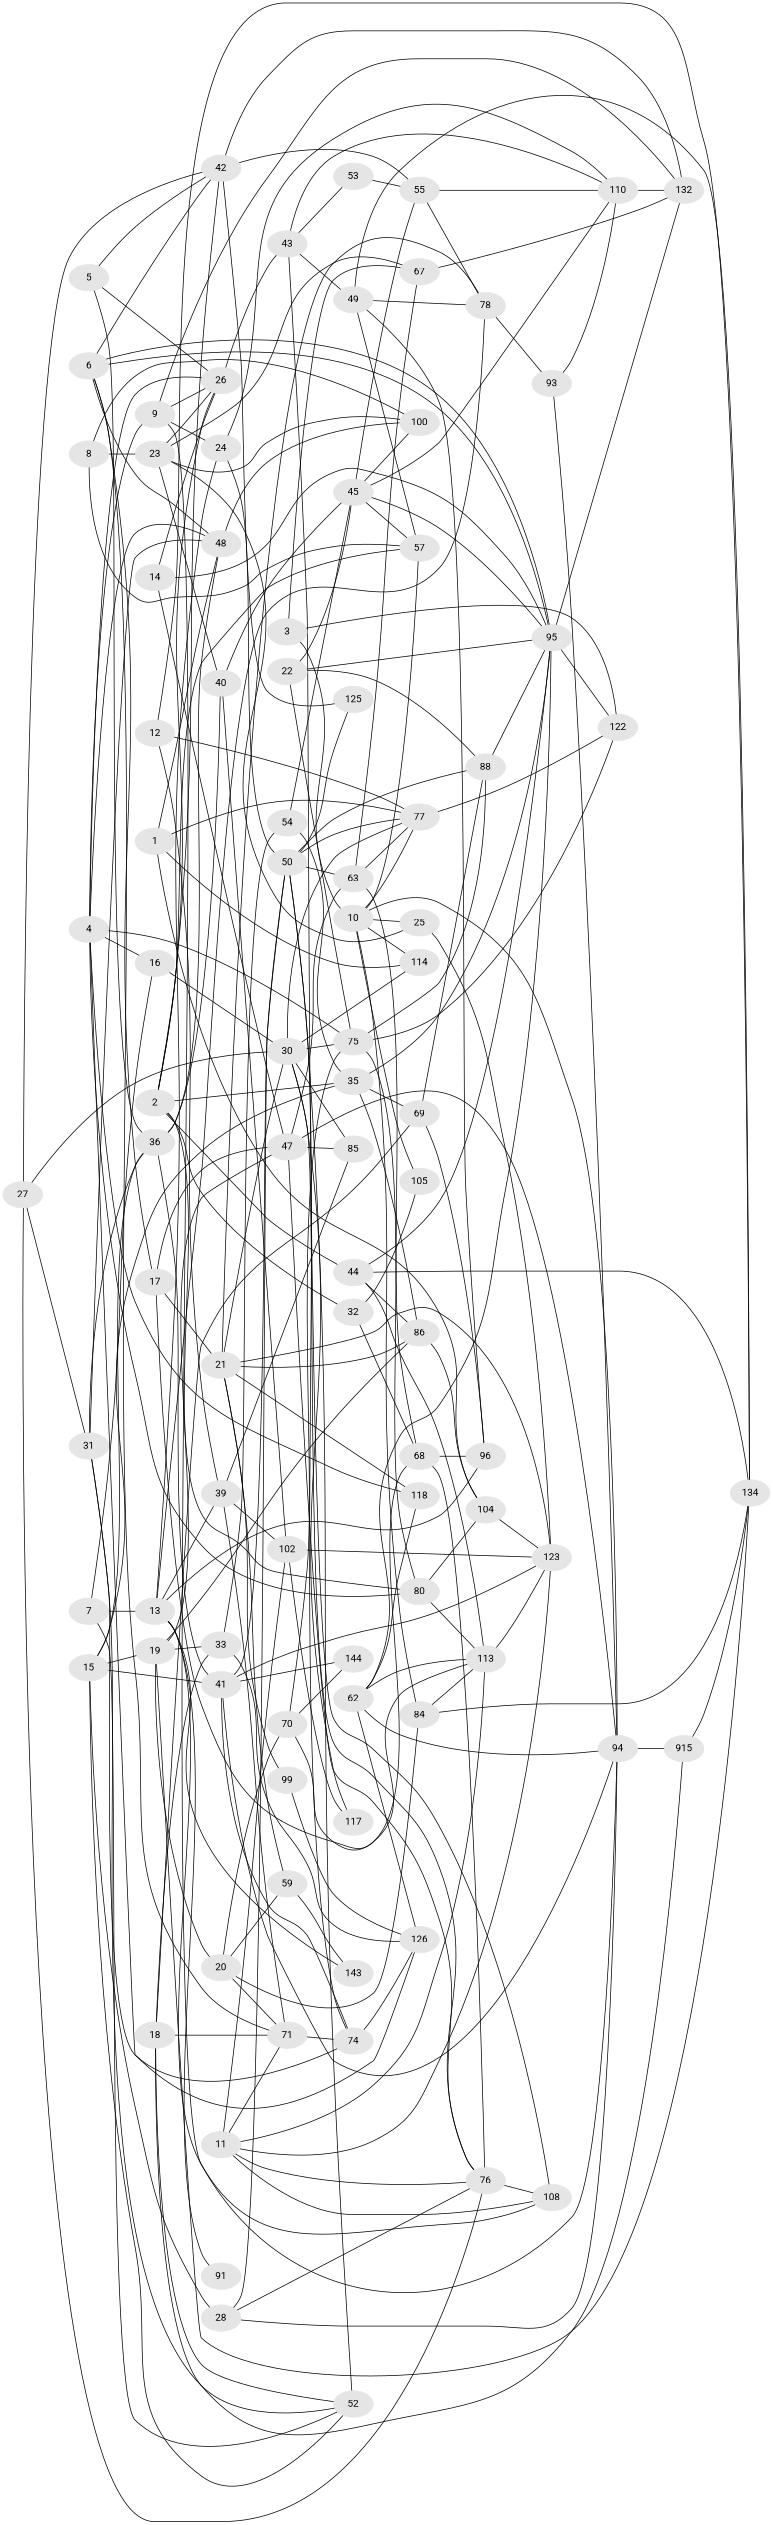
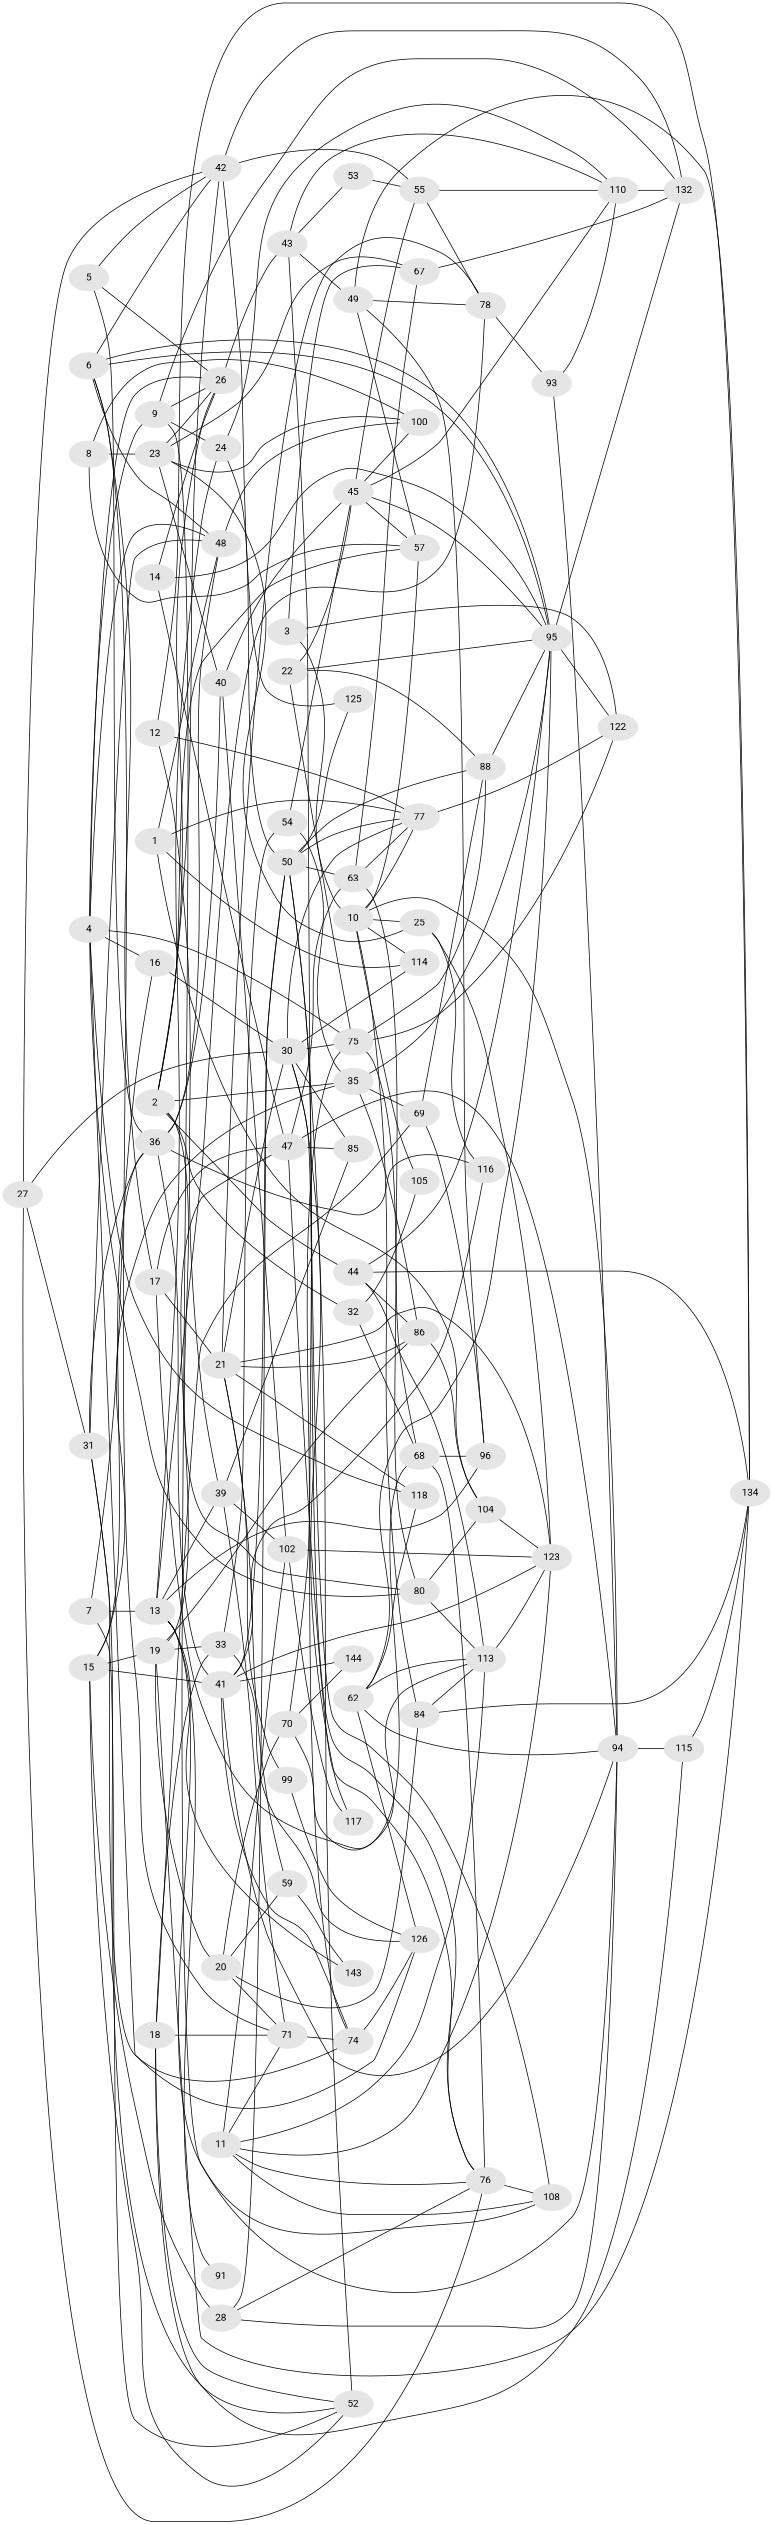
node "116": added
node "915": label "915" -> "115"
